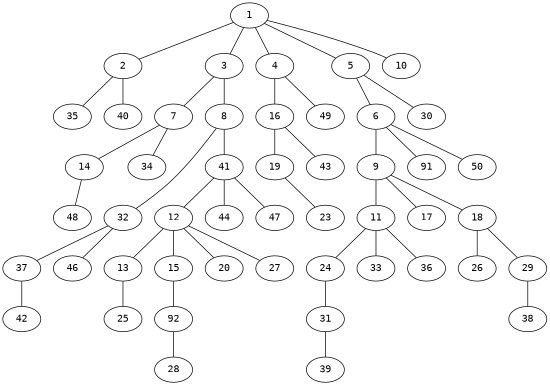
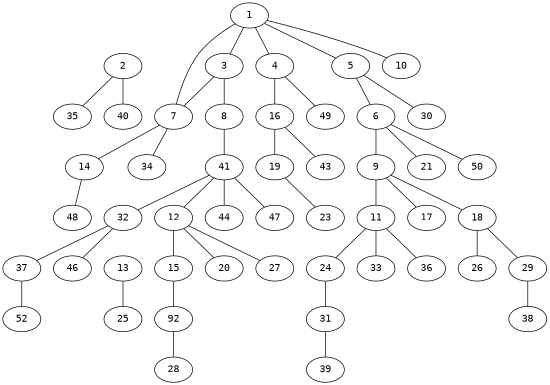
edge "1" -- "2": now "1" -- "7"
node "91": label "91" -> "21"
edge "8" -- "32": now "41" -- "32"
edge "12" -- "13": removed
node "42": label "42" -> "52"
